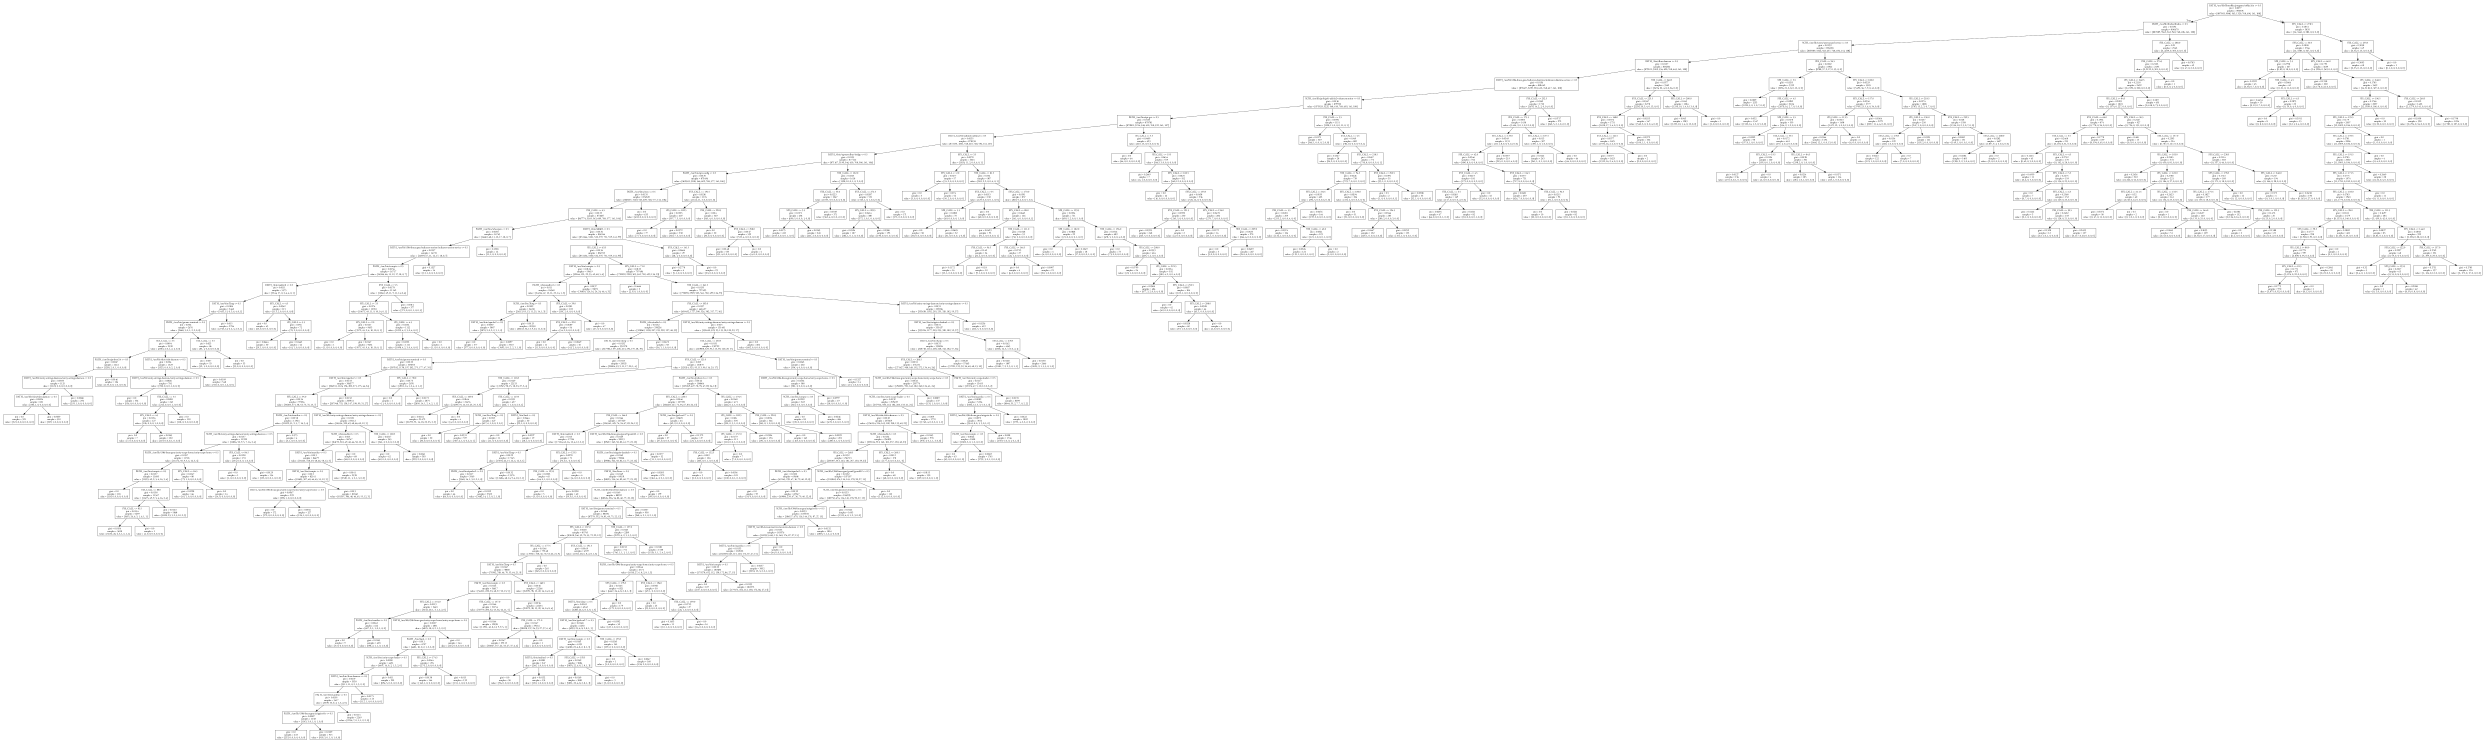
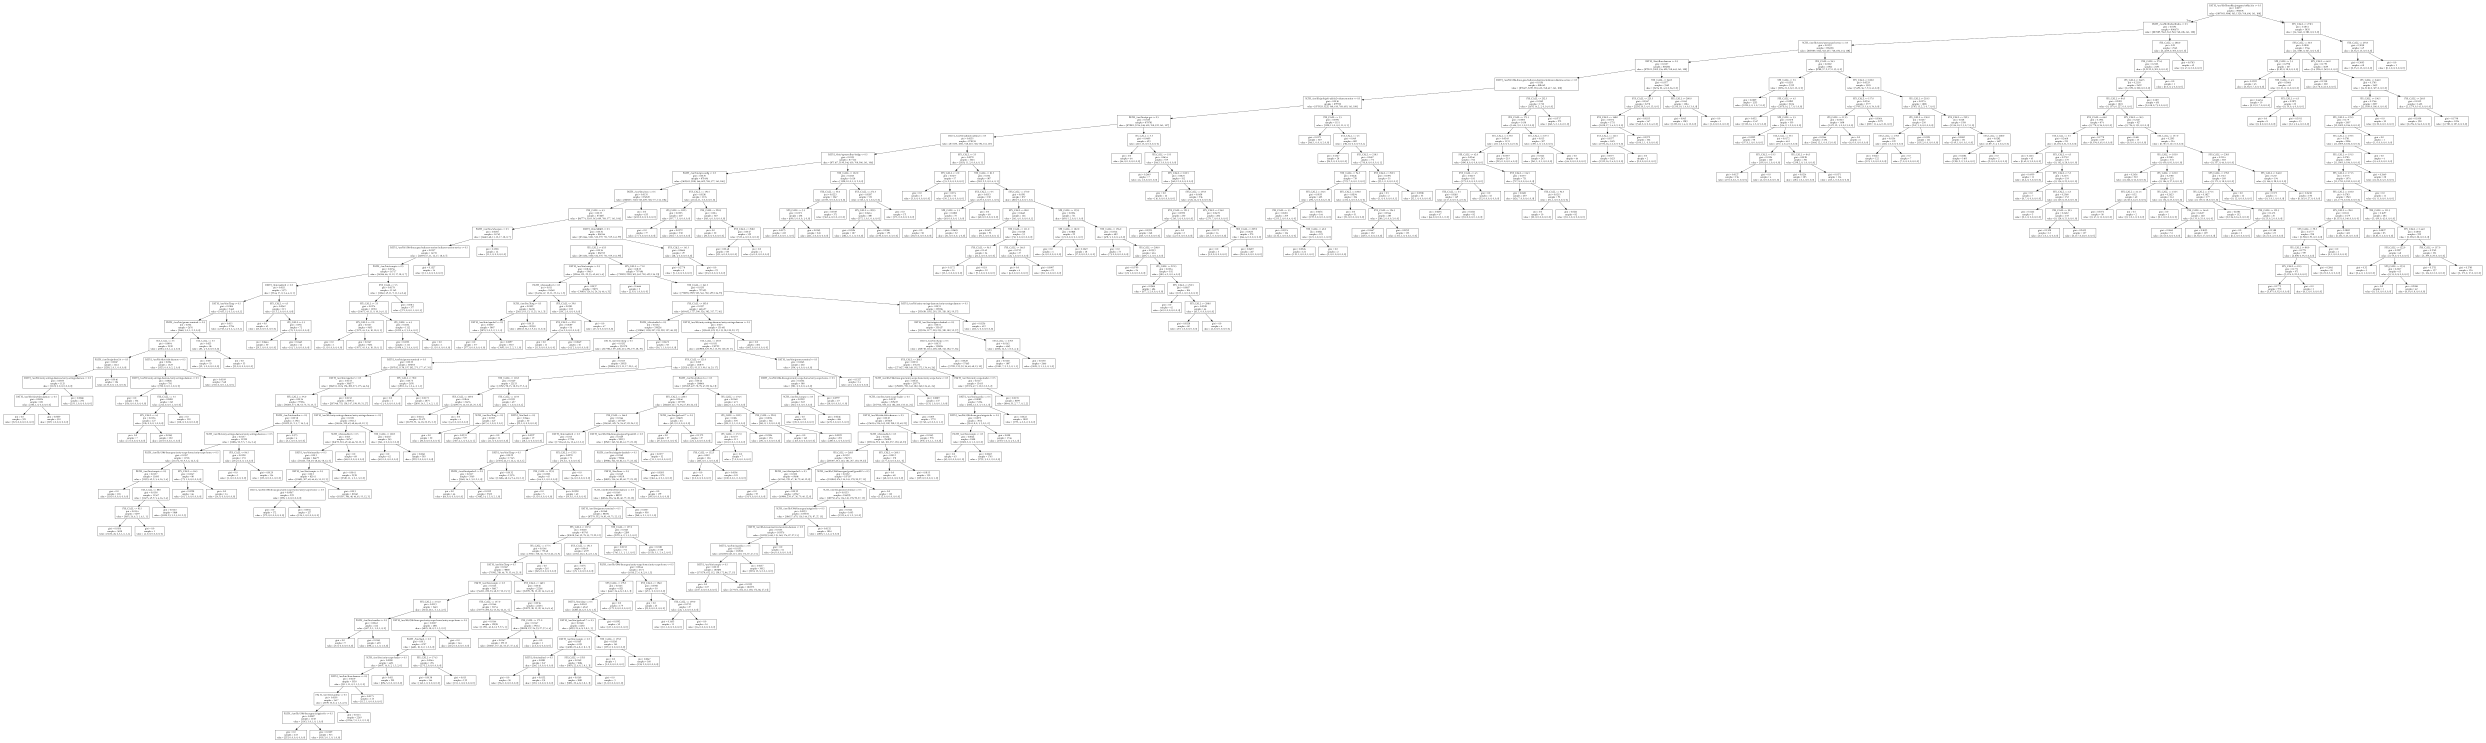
node "gini = 0.074 samples = 26 value = [25, 1, 0, 0, 0, 0, 0, 0]": added
